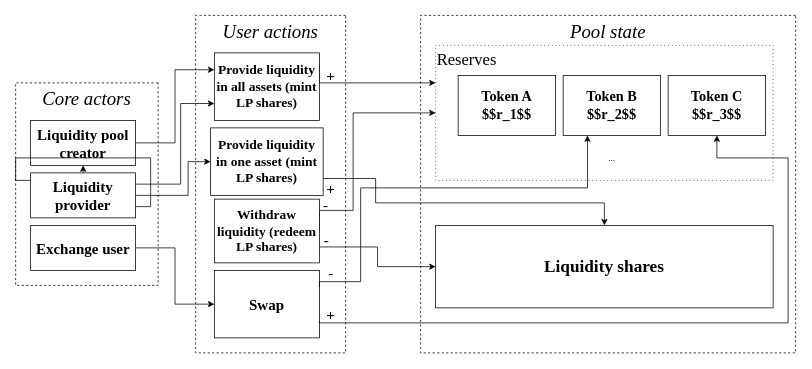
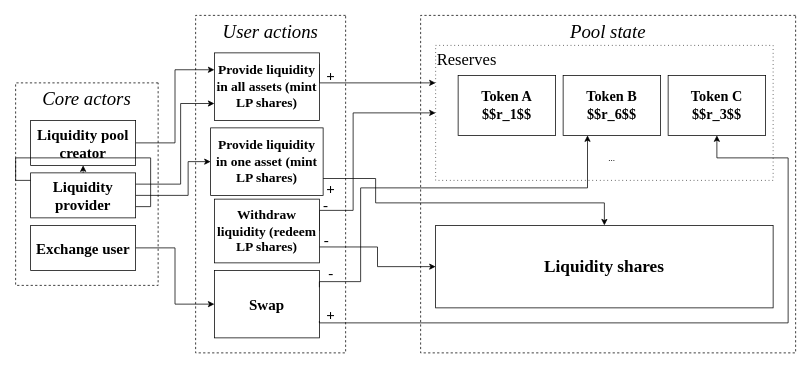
node "Token B$$r_2$$": label "Token B$$r_2$$" -> "Token B$$r_6$$"
